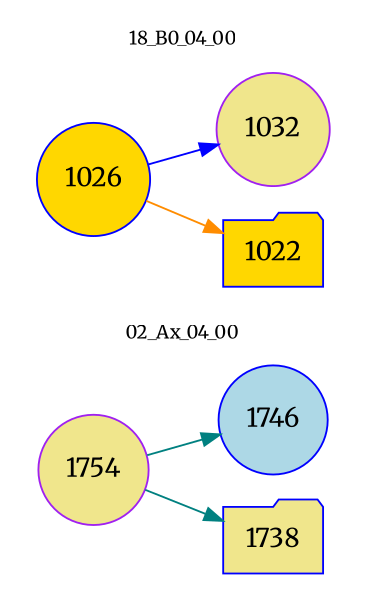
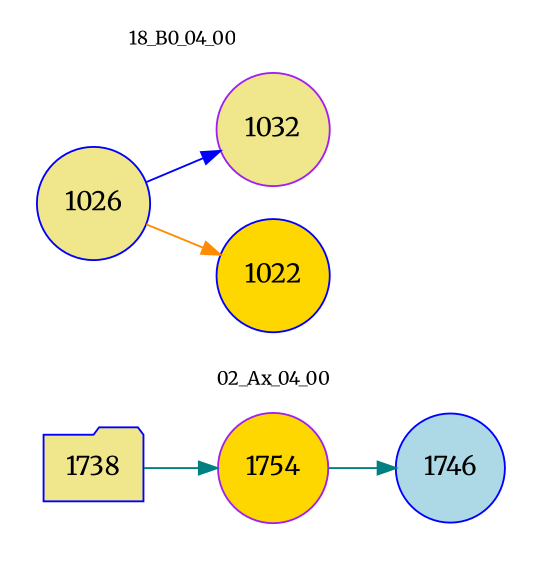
node "1026": fillcolor gold -> khaki
node "1022": shape folder -> circle
node "1754": fillcolor khaki -> gold
edge "1754" -> "1738": reversed
